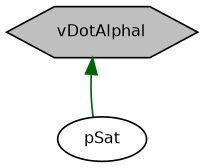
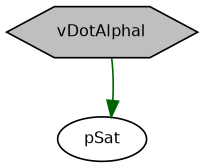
edge "pSat" -> "vDotAlphal": reversed
